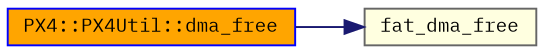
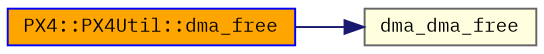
node "fat_dma_free": label "fat_dma_free" -> "dma_dma_free"
